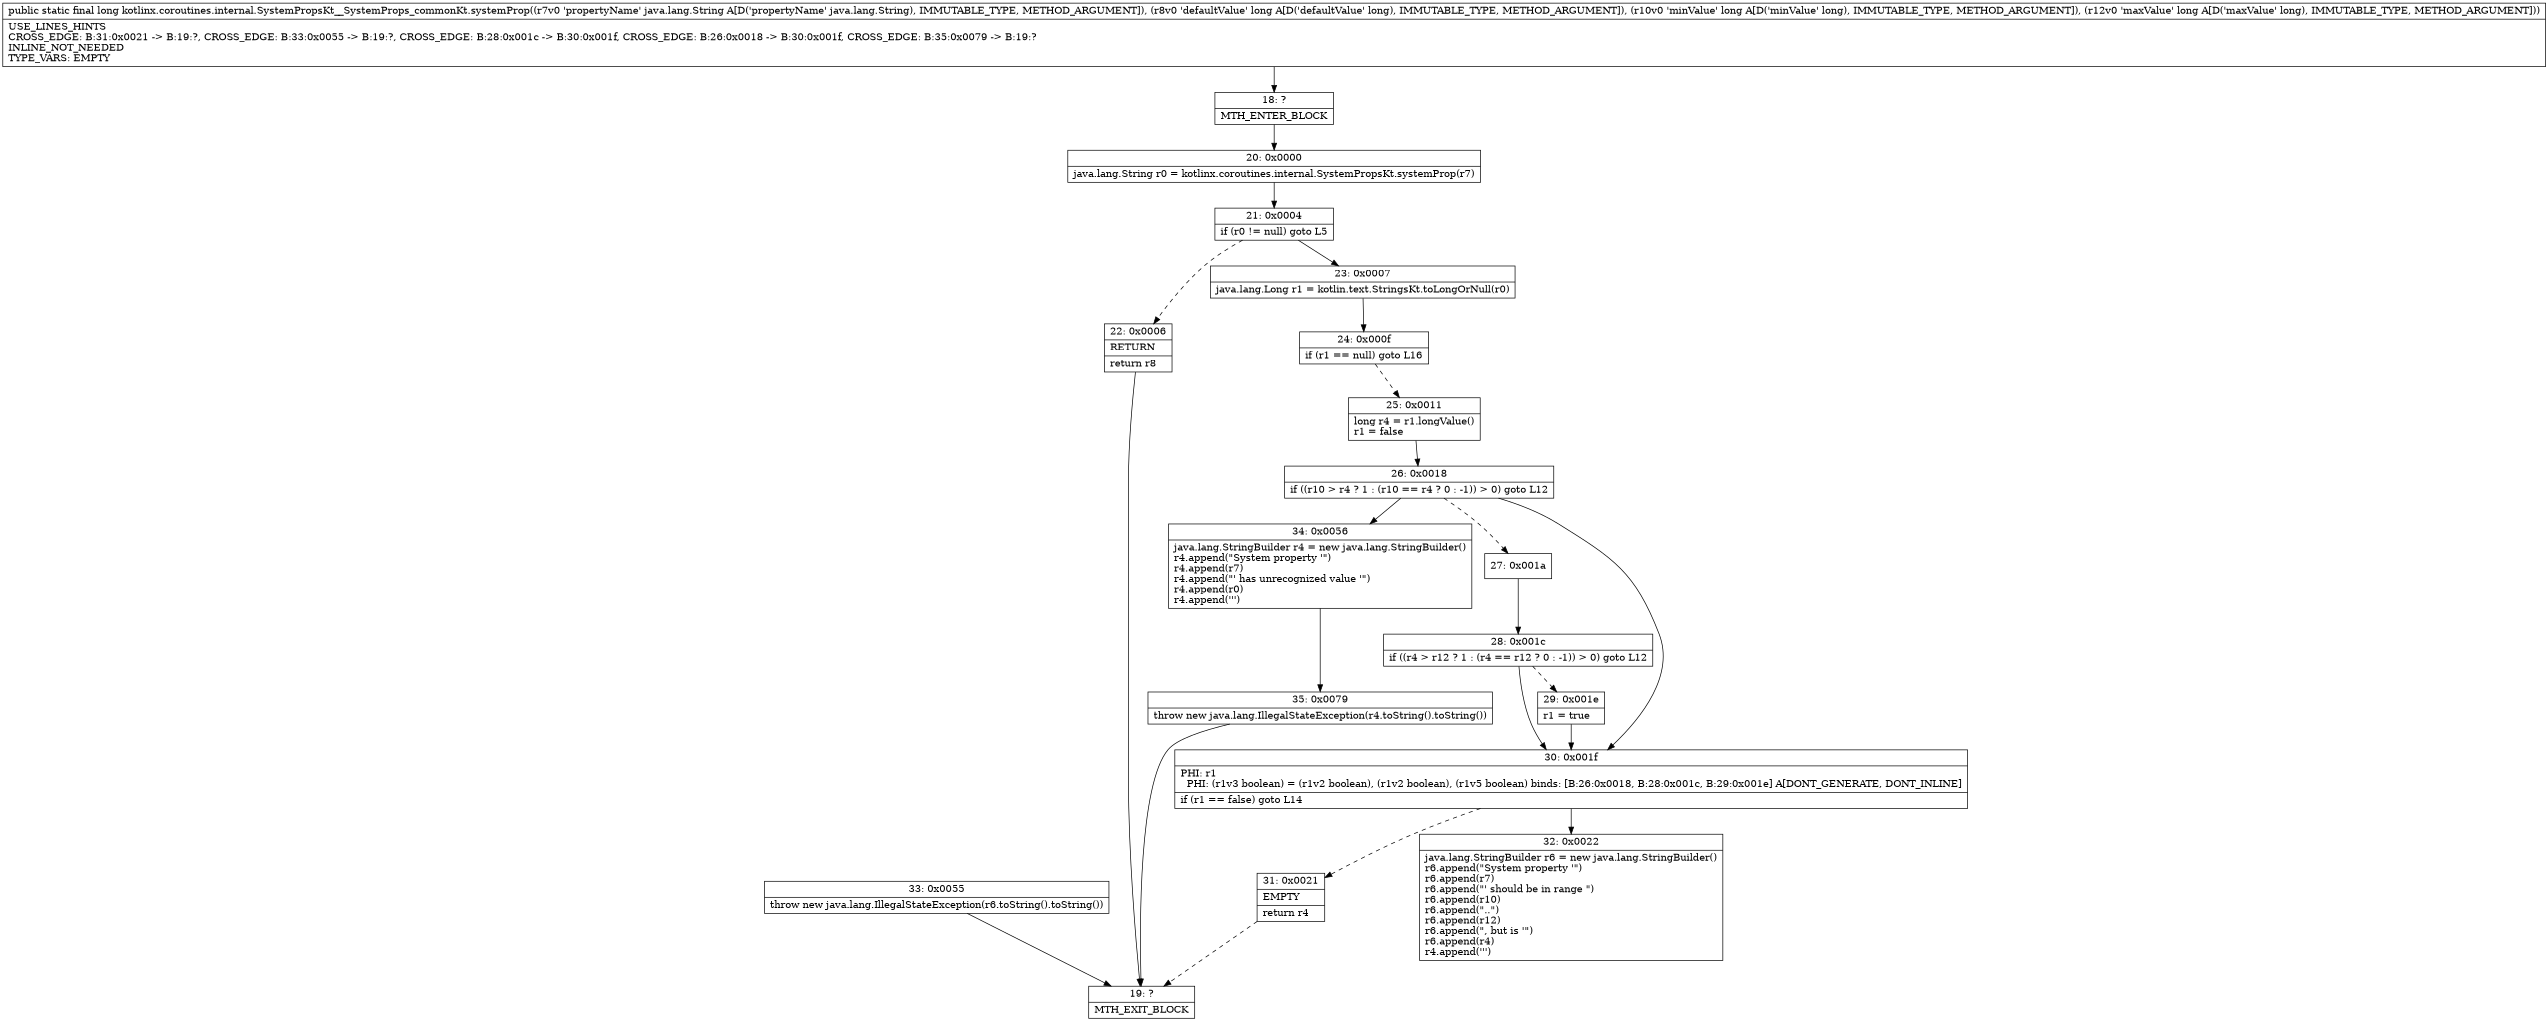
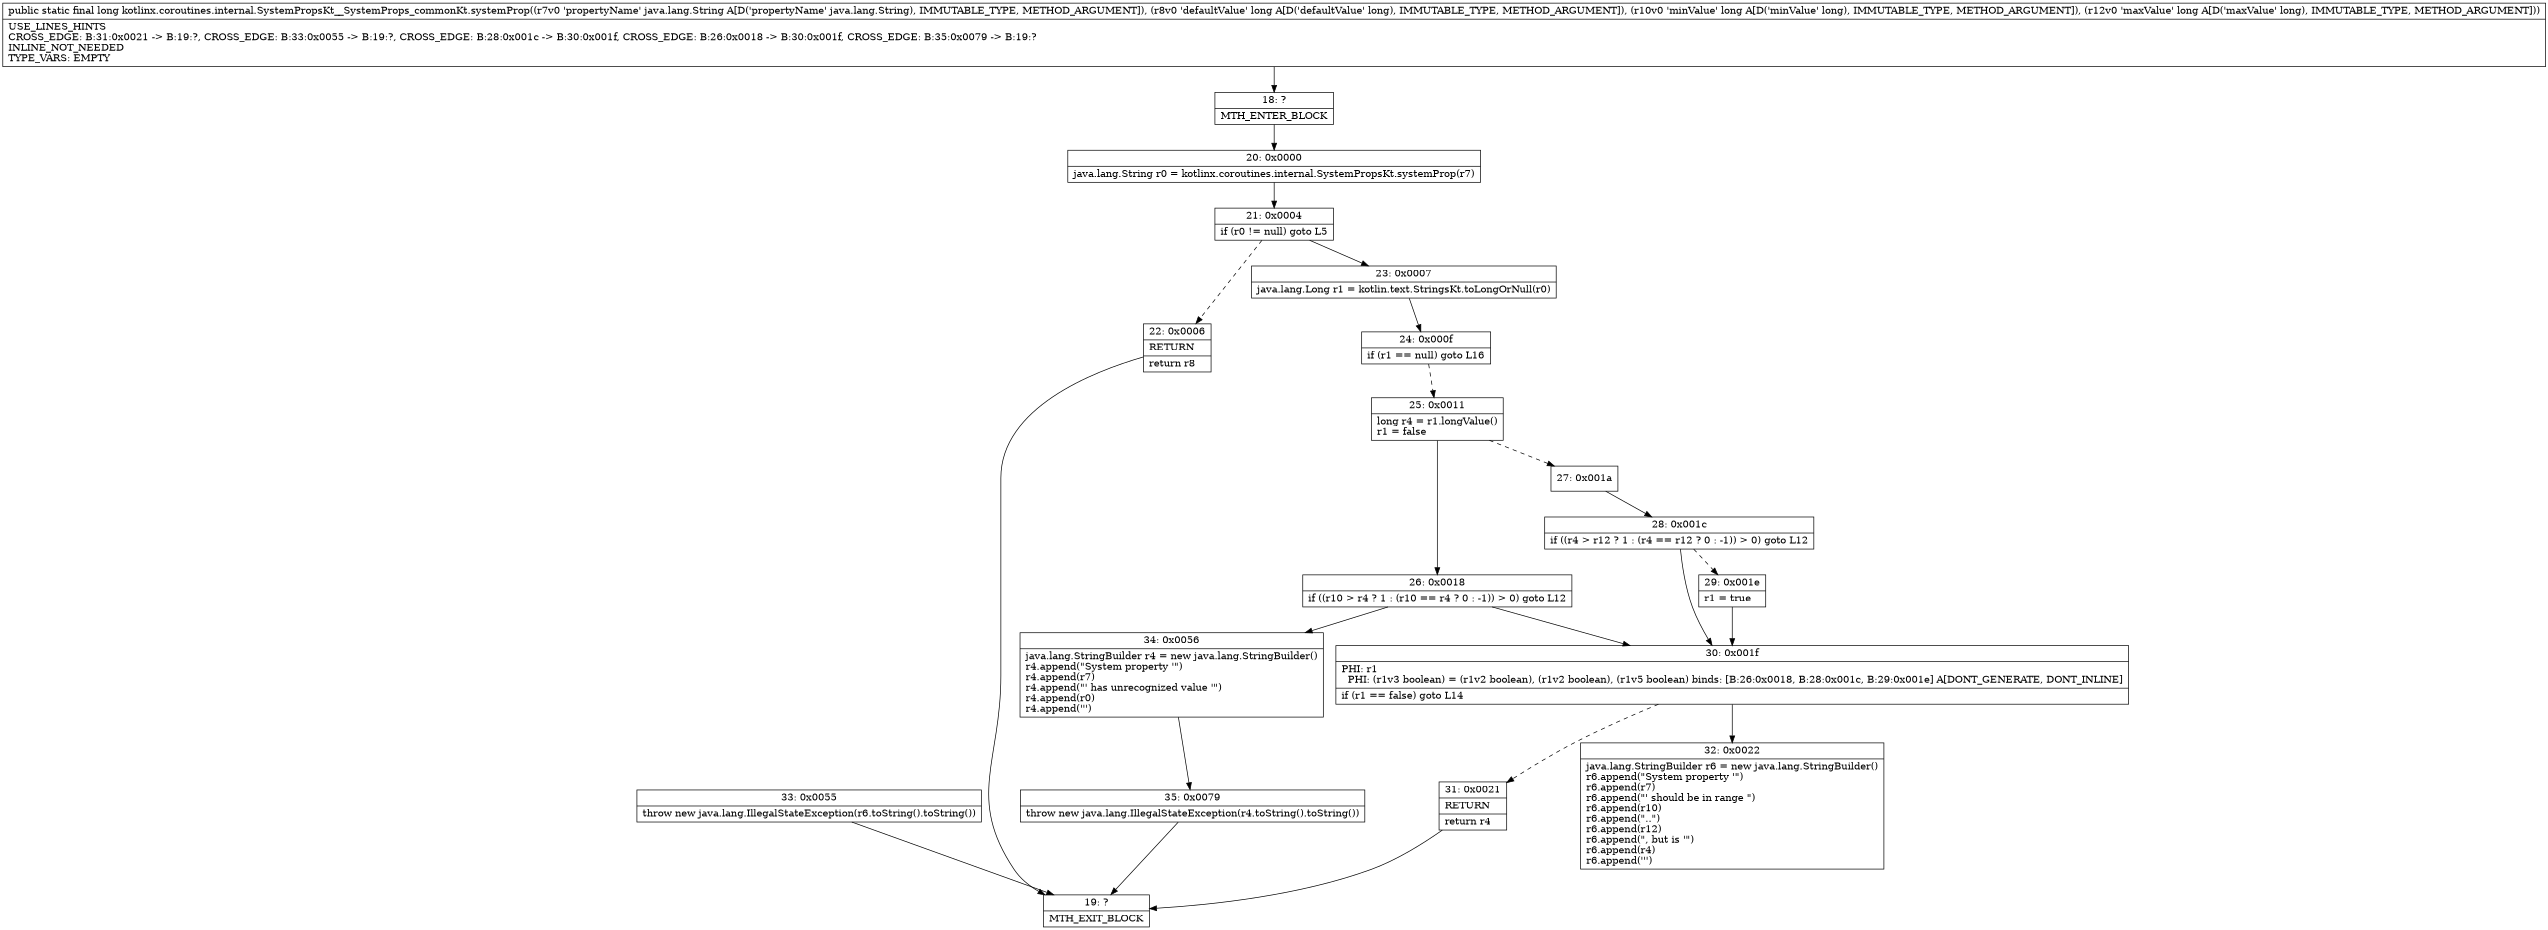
edge "26: 0x0018" -> "27: 0x001a": now "25: 0x0011" -> "27: 0x001a"
node "31: 0x0021": text "EMPTY" -> "RETURN"
edge "31: 0x0021" -> "19: ?": style dashed -> solid
node "32: 0x0022": text "r4.append(''')" -> "r6.append(''')"
